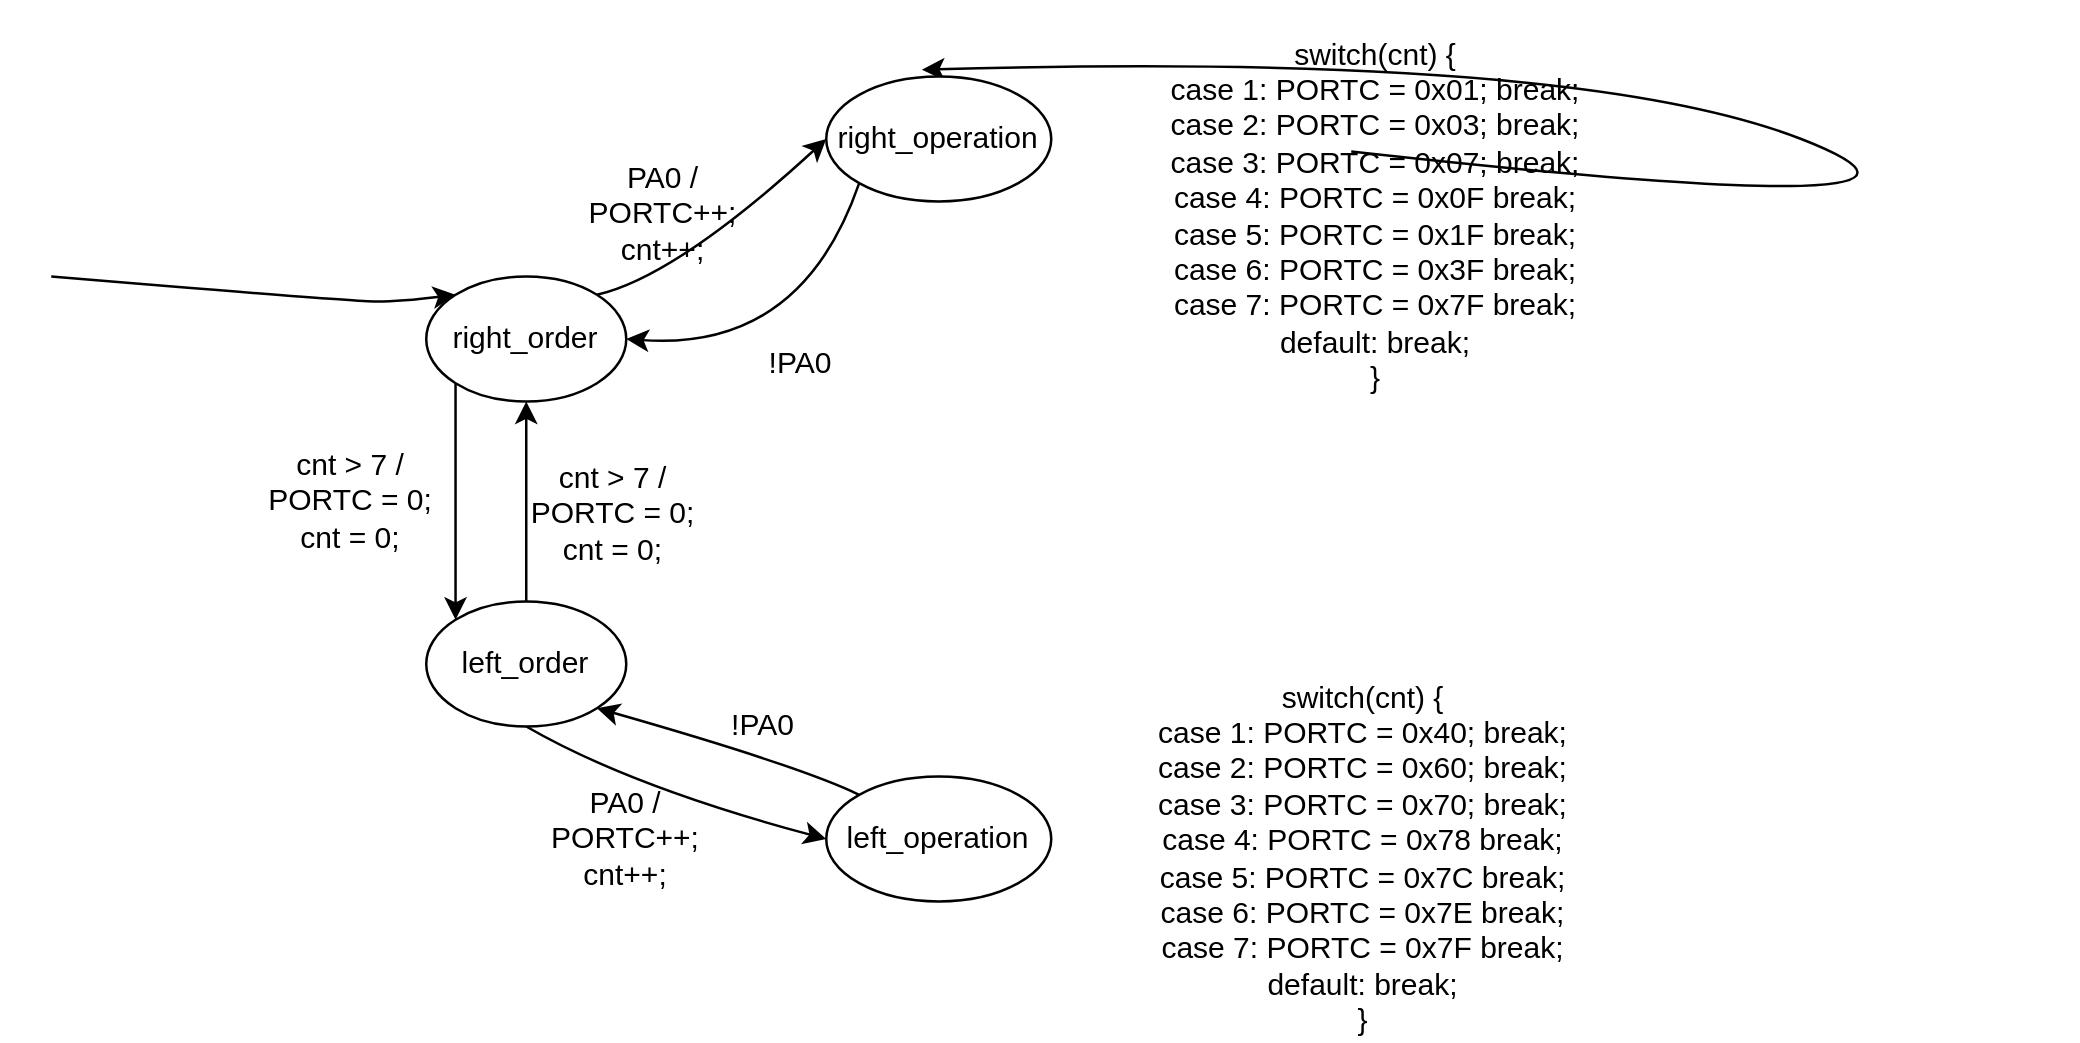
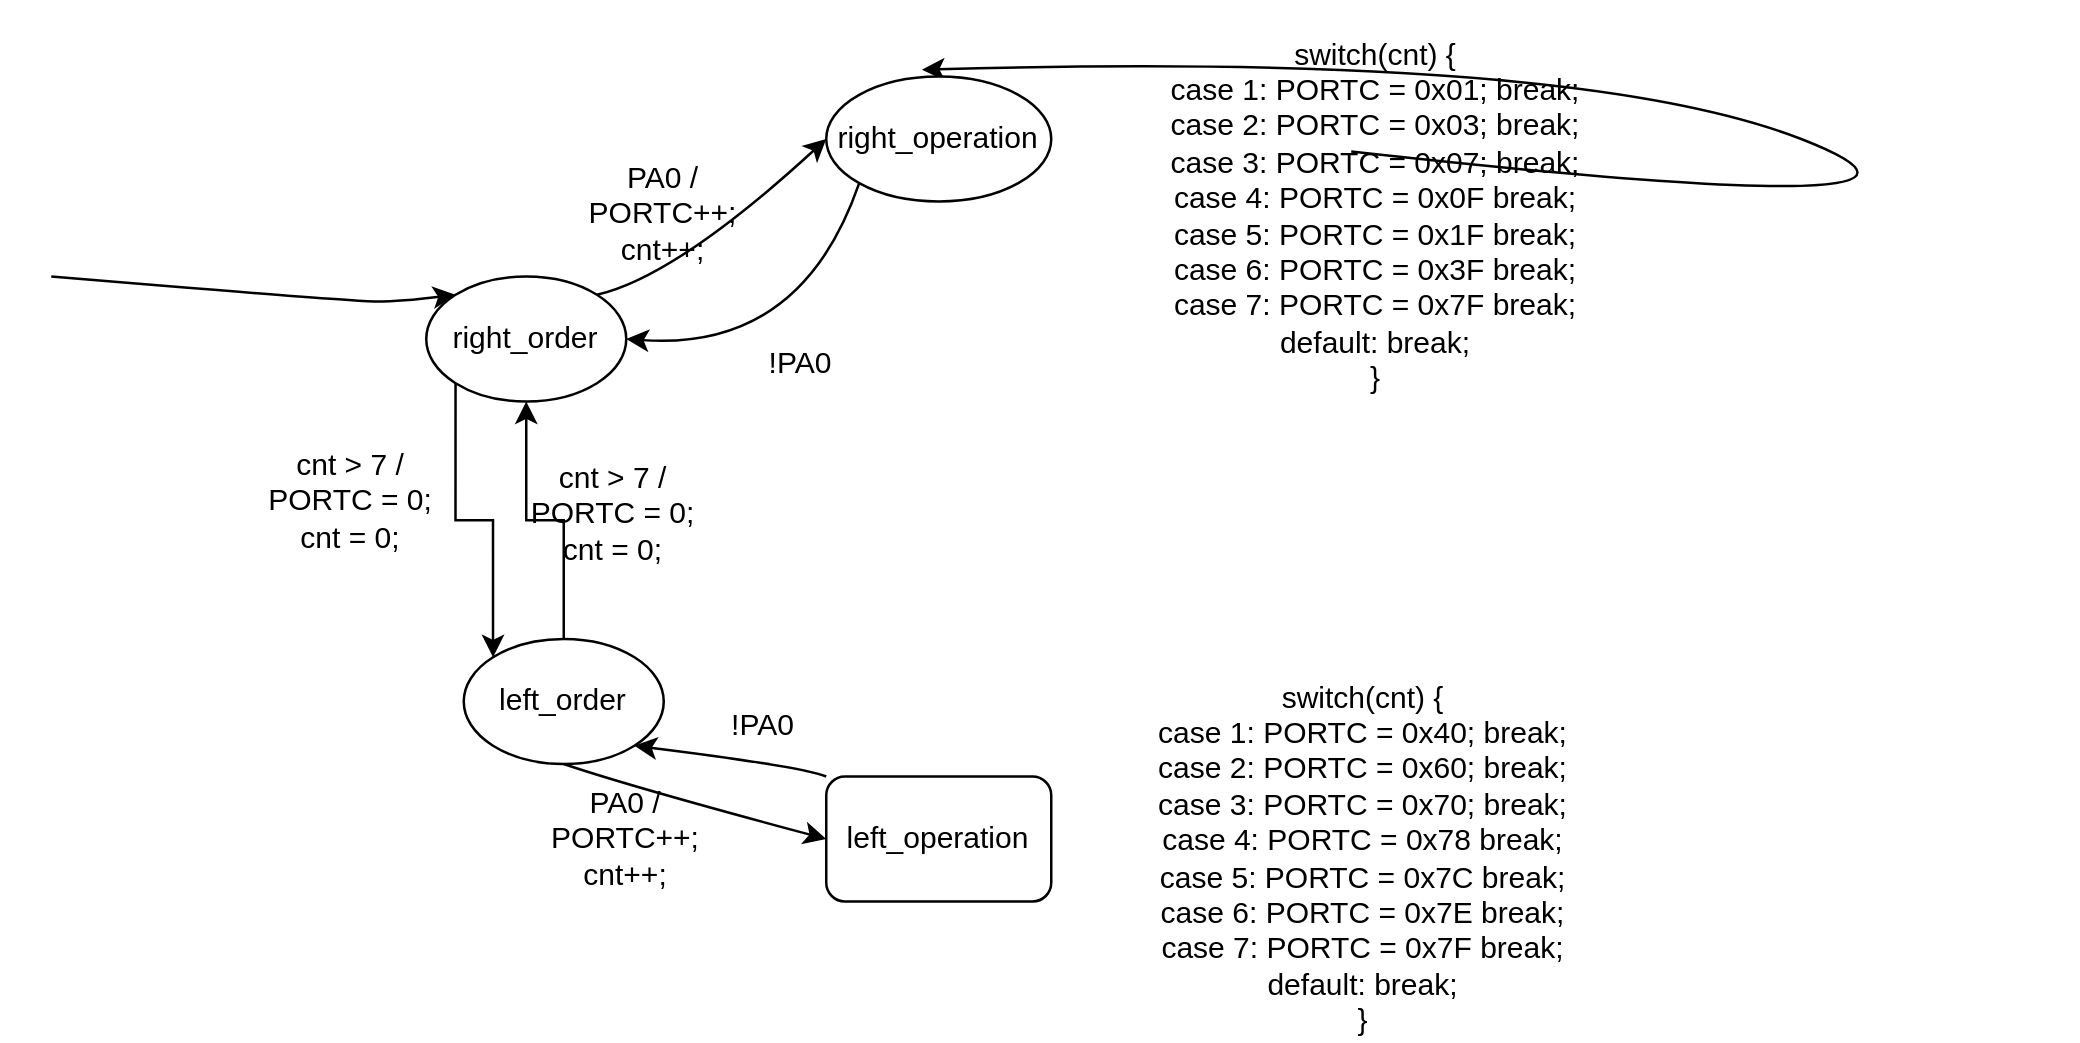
node "left_order": moved (526, 664) -> (564, 701)
node "left_operation": shape ellipse -> rounded rectangle
